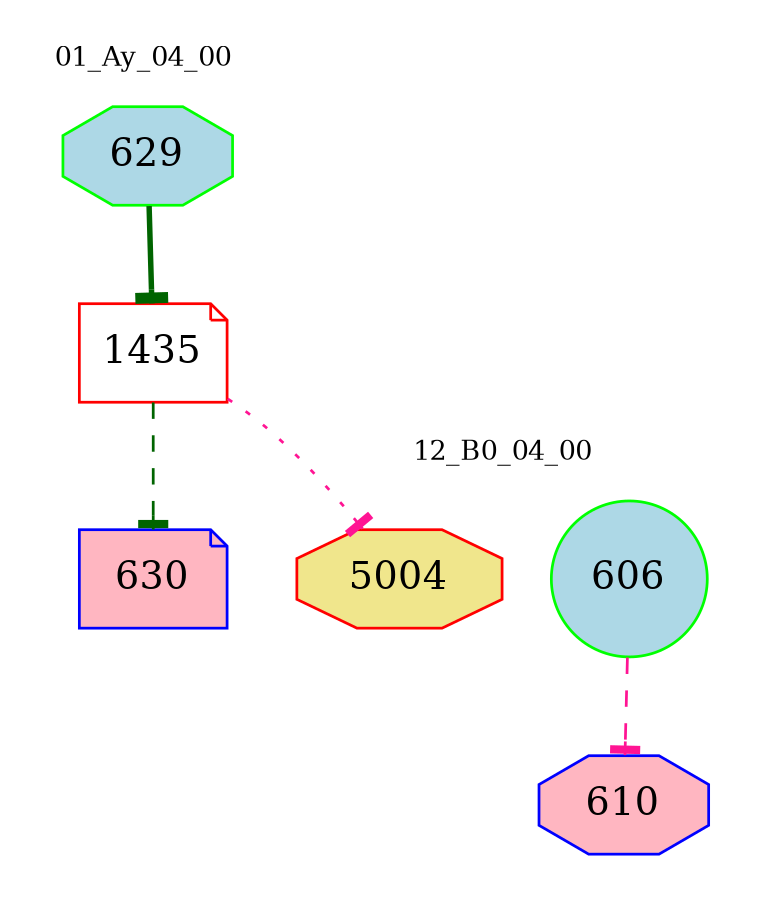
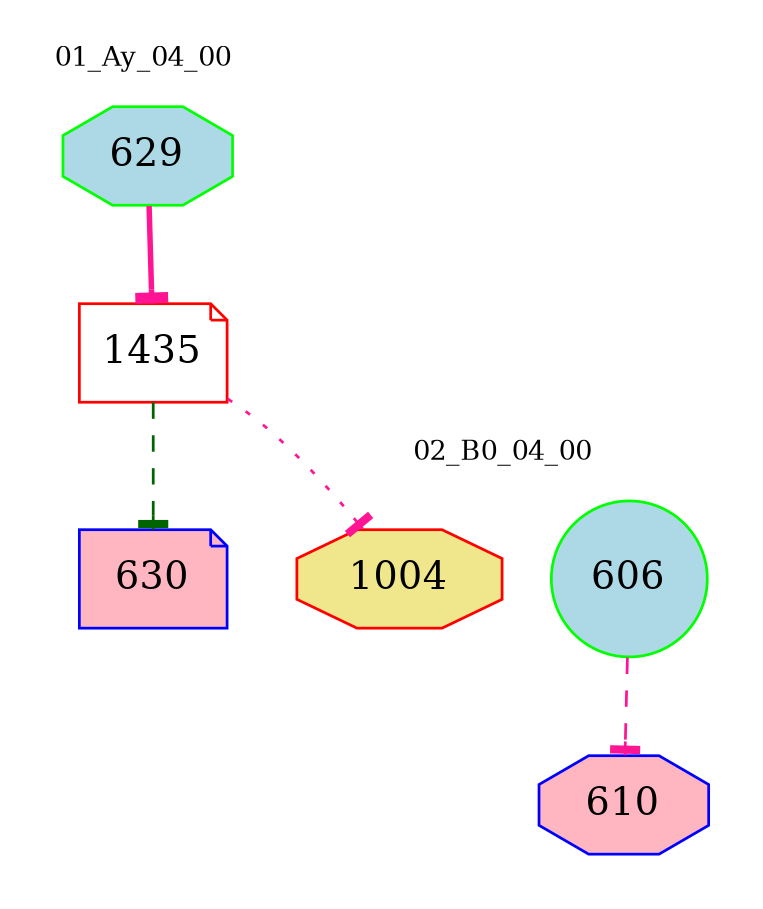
edge "629" -> "1435": color darkgreen -> deeppink
cluster "12_B0_04_00": label "12_B0_04_00" -> "02_B0_04_00"
node "5004": label "5004" -> "1004"
